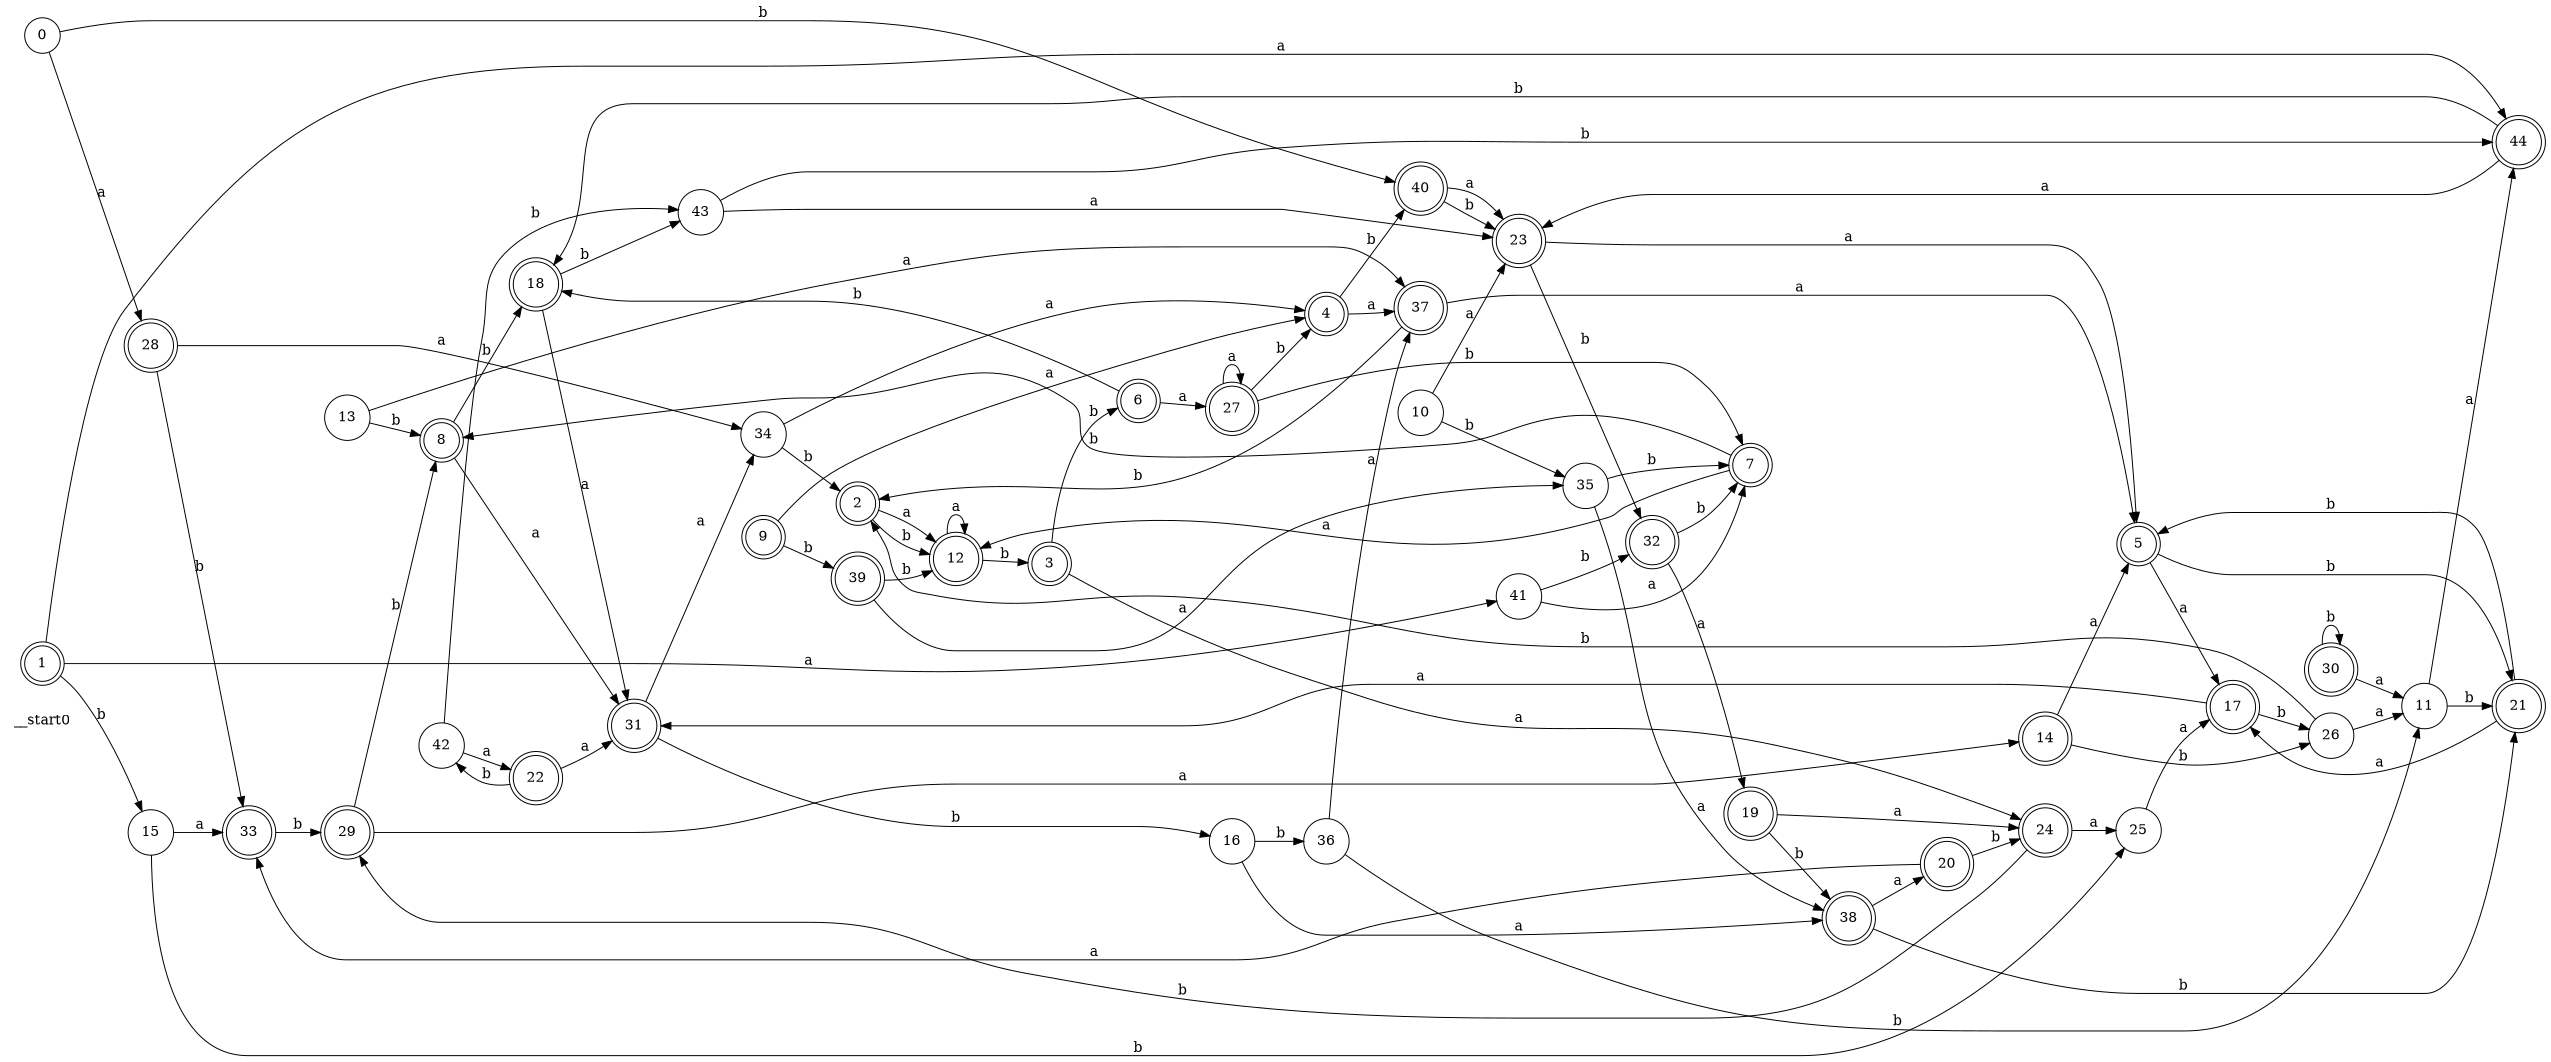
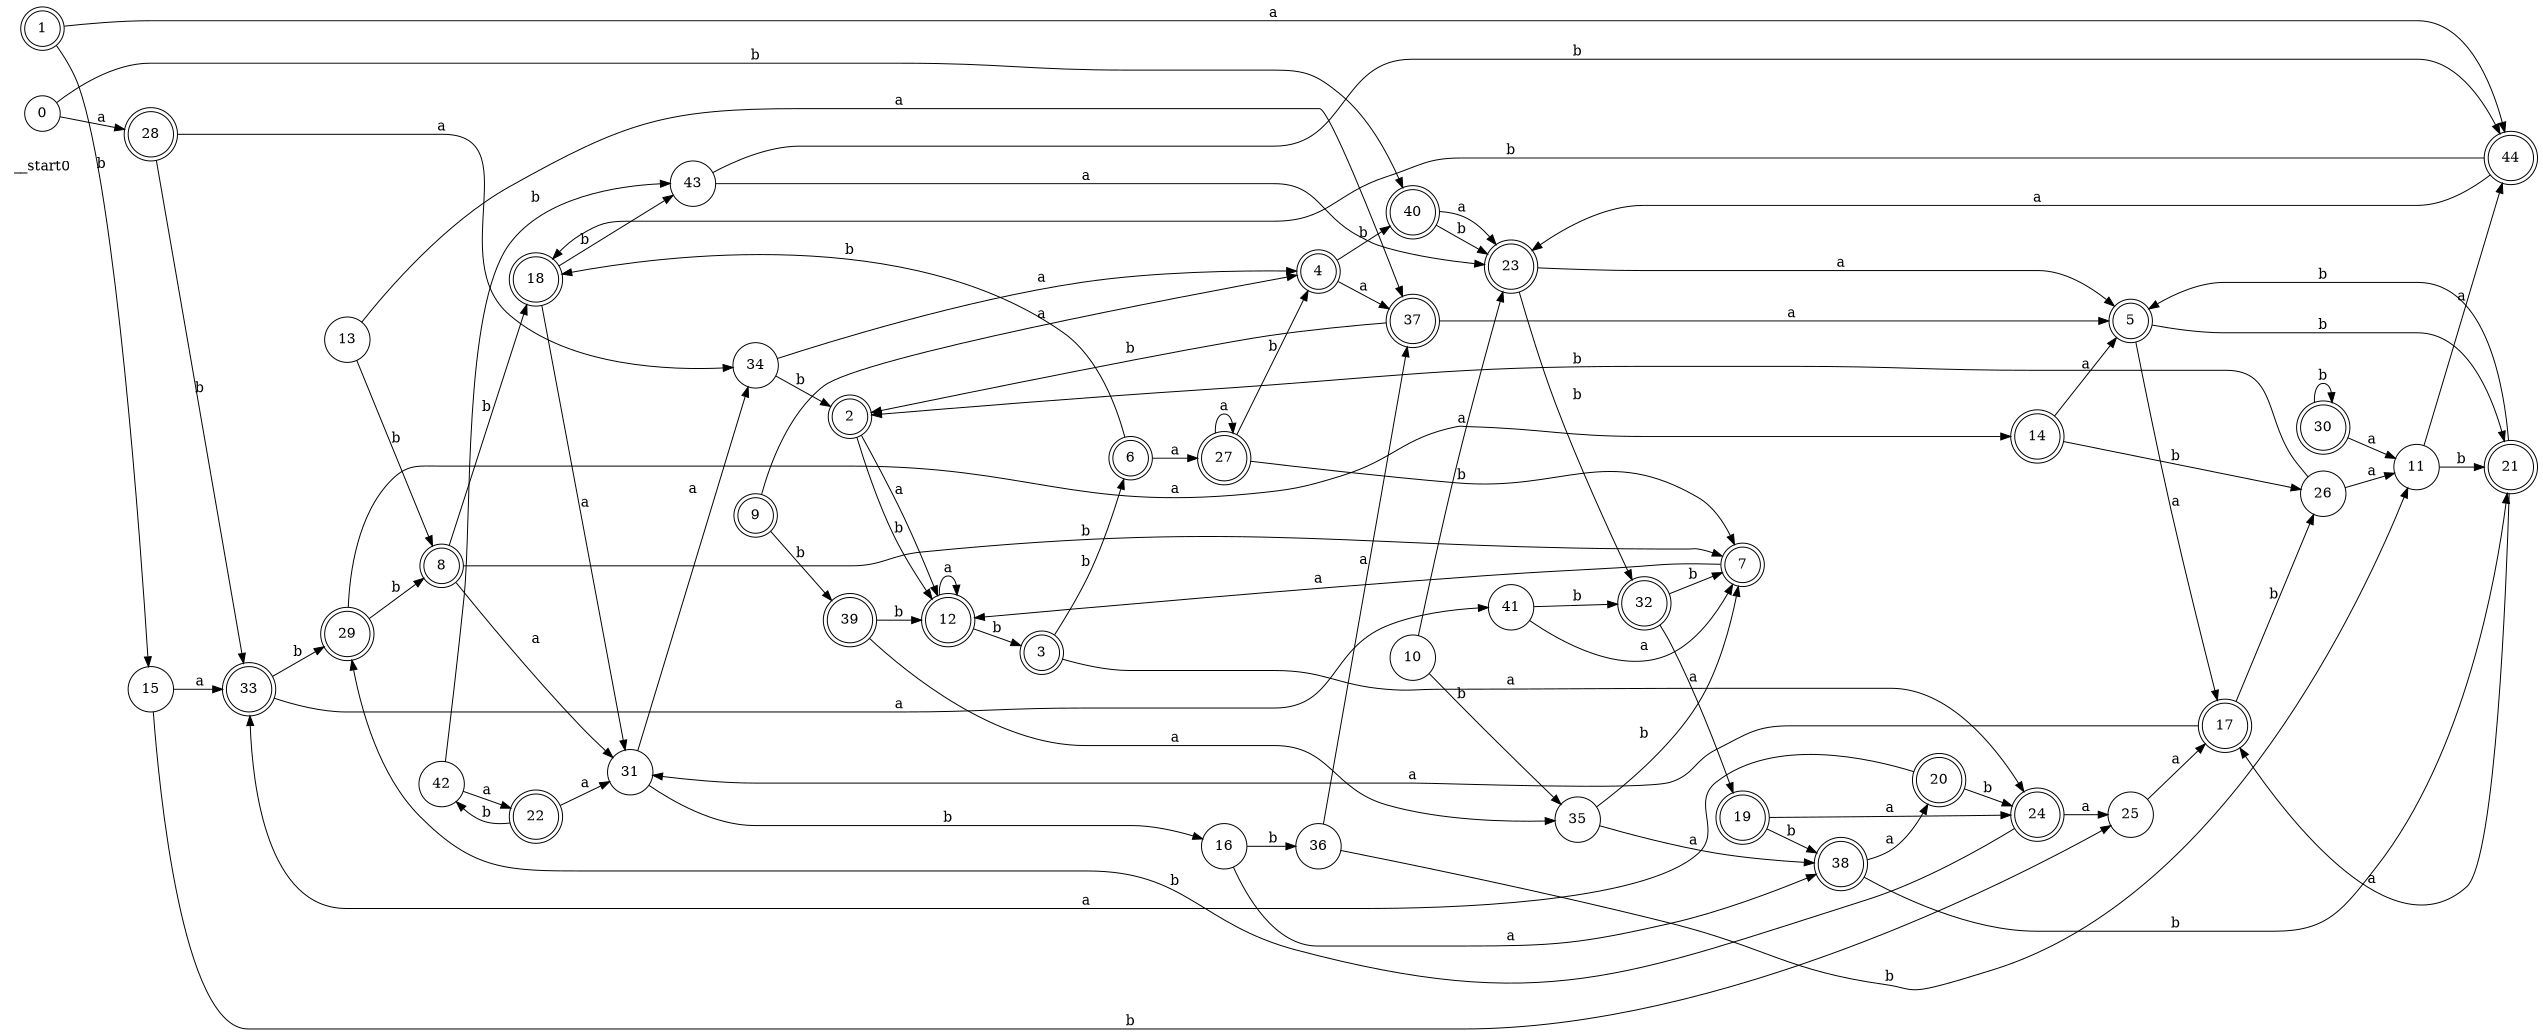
edge "7" -> "8": reversed
edge "1" -> "41": now "33" -> "41"
node "31": shape doublecircle -> circle
